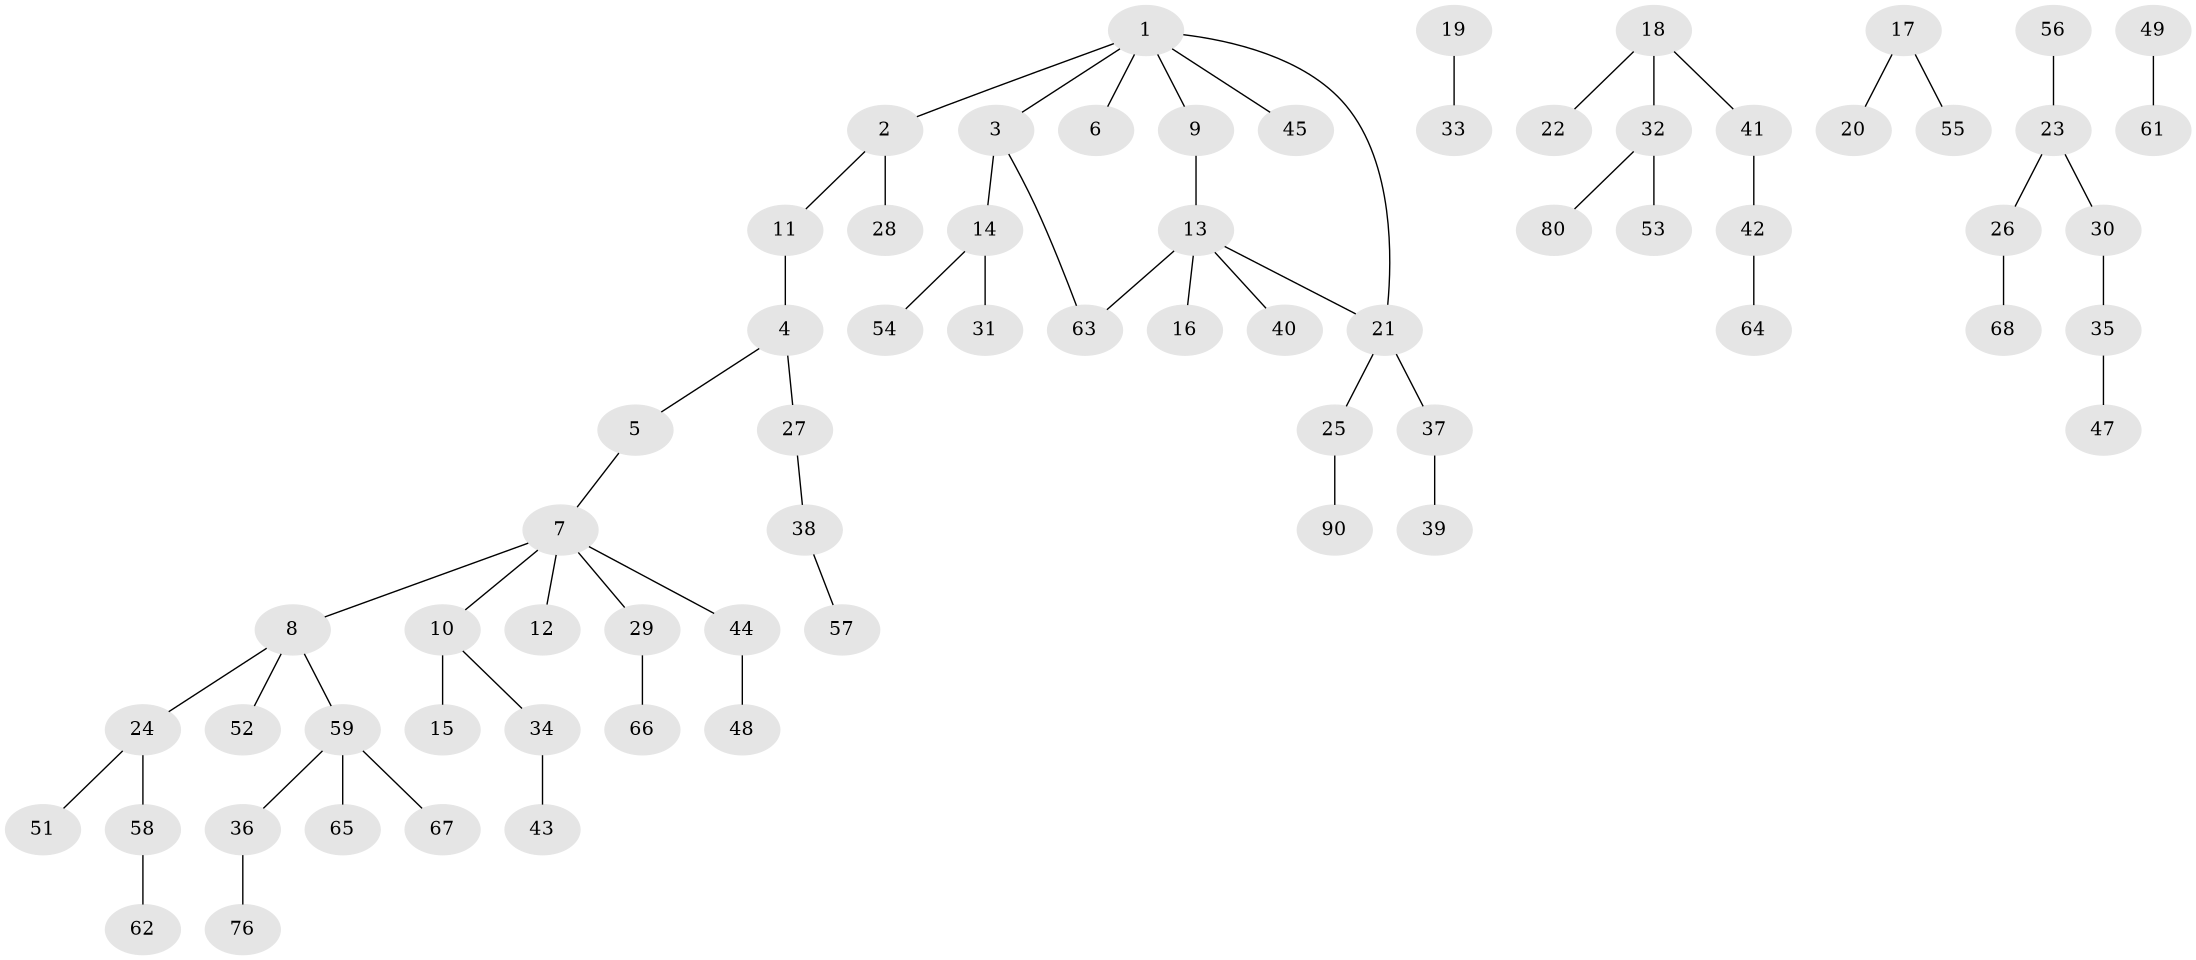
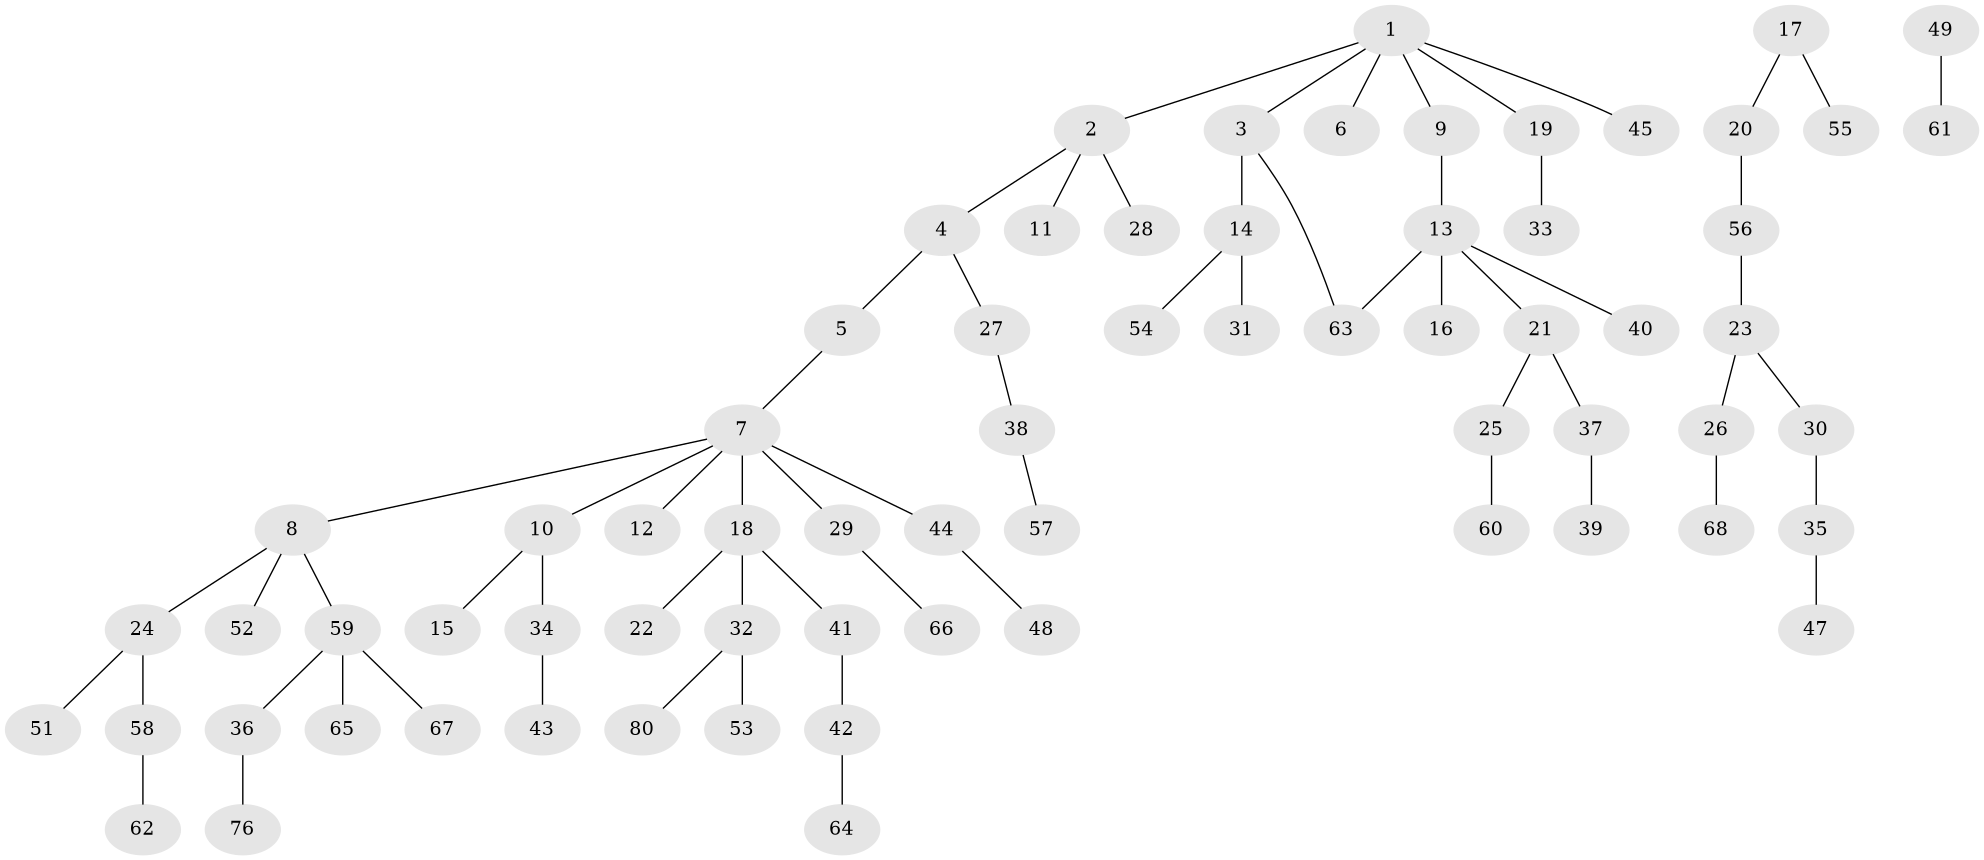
edge "1" -- "21": now "1" -- "19"
edge "20" -- "56": added
edge "11" -- "4": now "2" -- "4"
edge "7" -- "18": added
node "90": label "90" -> "60"
